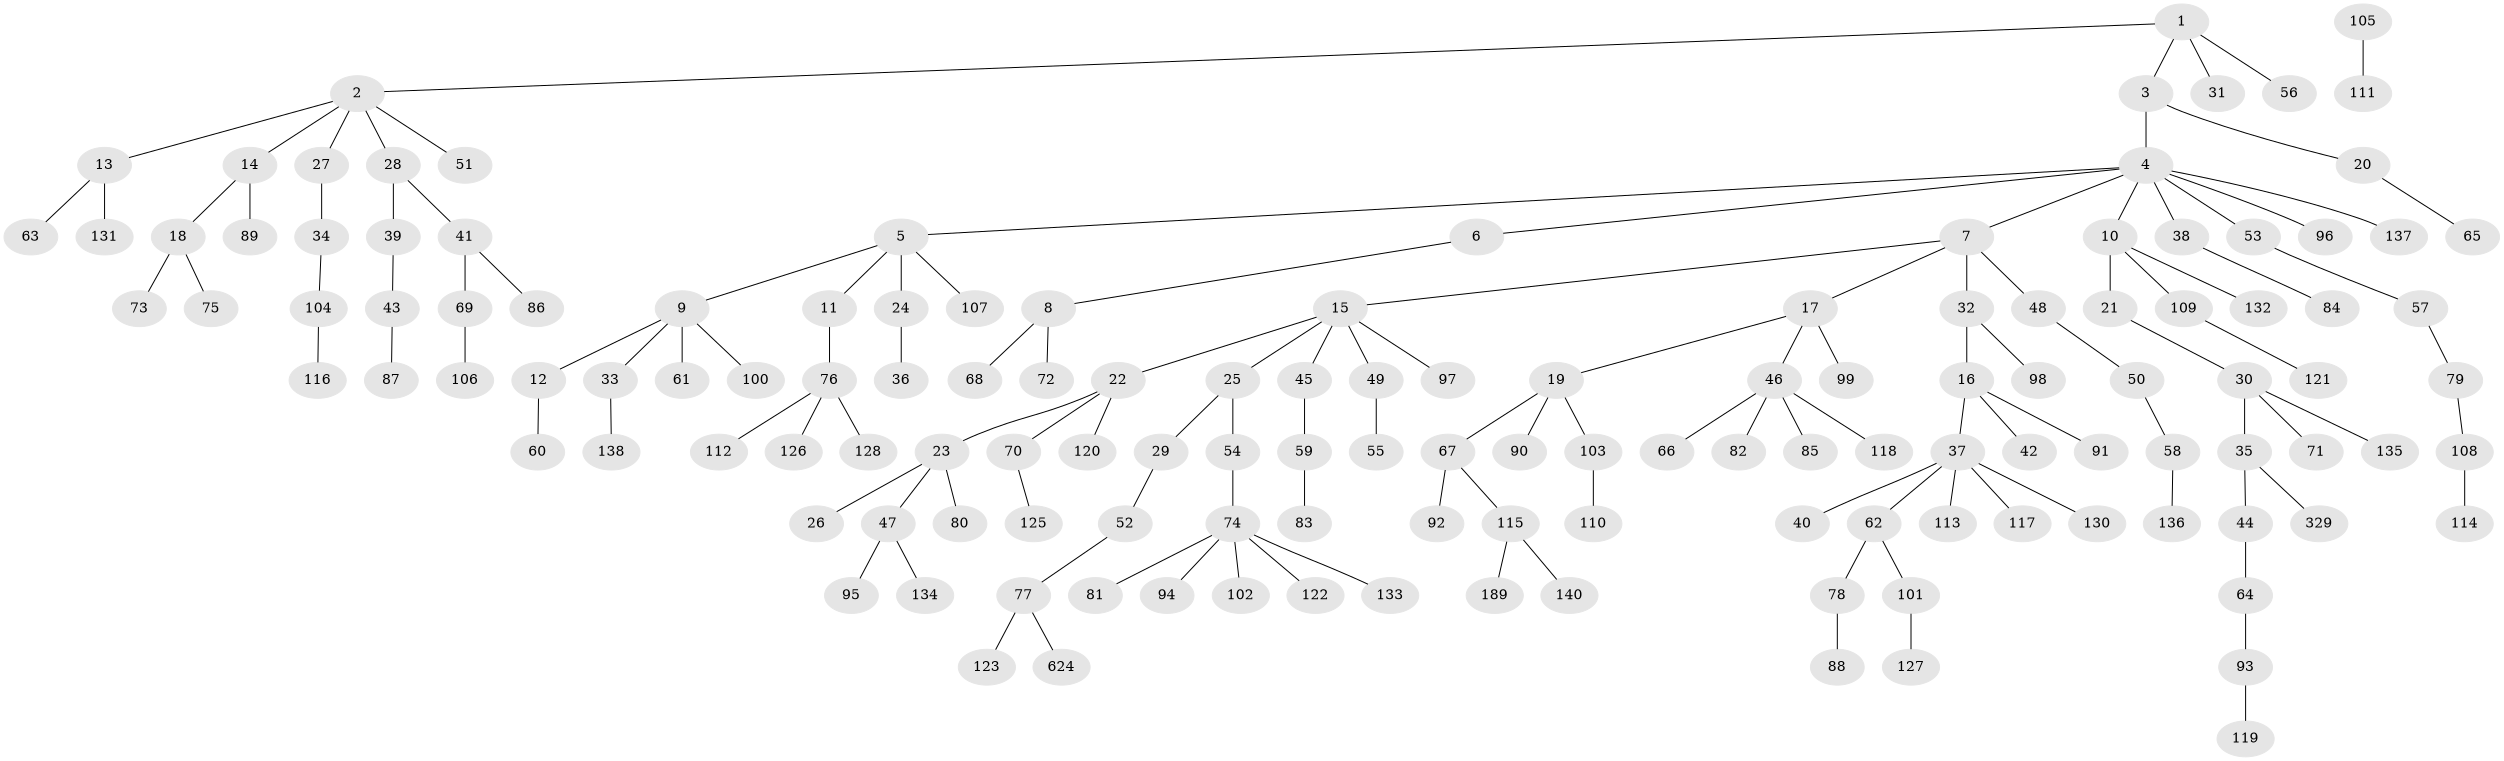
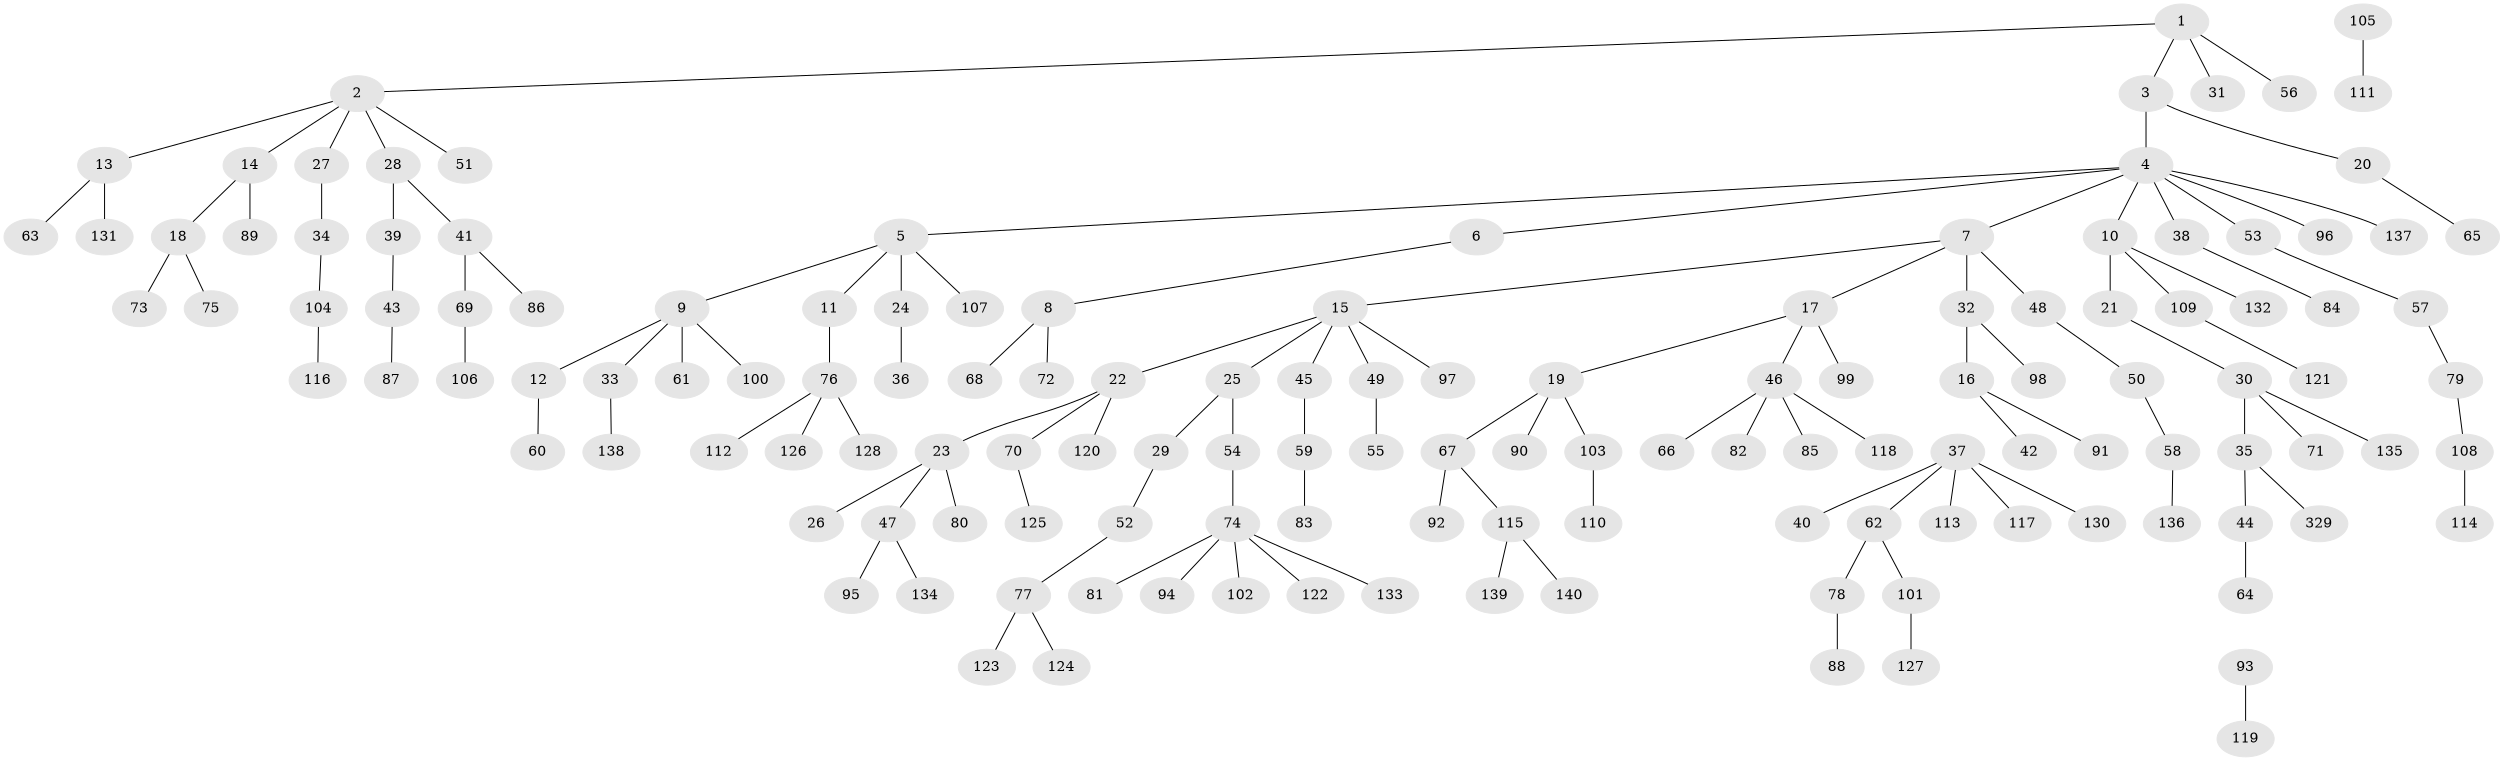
edge "16" -- "37": removed
node "189": label "189" -> "139"
edge "64" -- "93": removed
node "624": label "624" -> "124"
